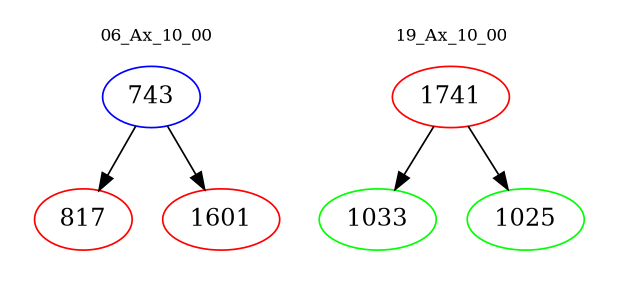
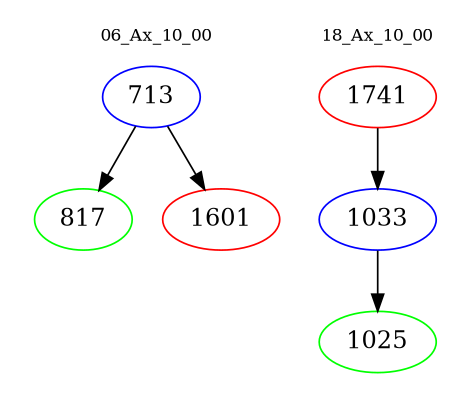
cluster "19_Ax_10_00": label "19_Ax_10_00" -> "18_Ax_10_00"
node "743": label "743" -> "713"
edge "1741" -> "1025": now "1033" -> "1025"
node "817": color red -> green
node "1033": color green -> blue
